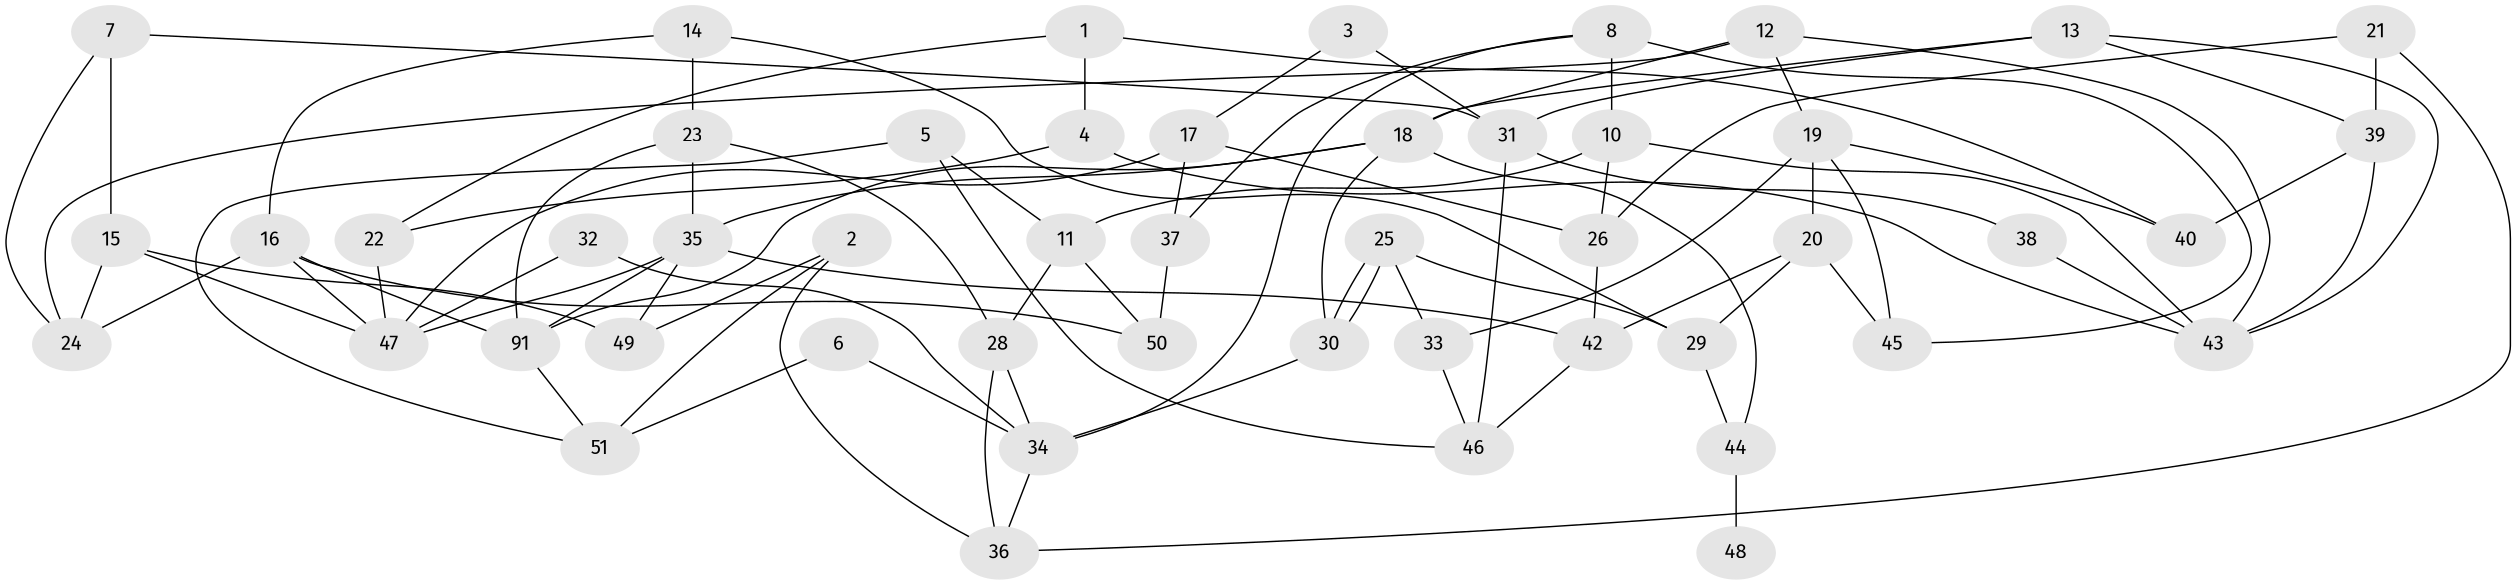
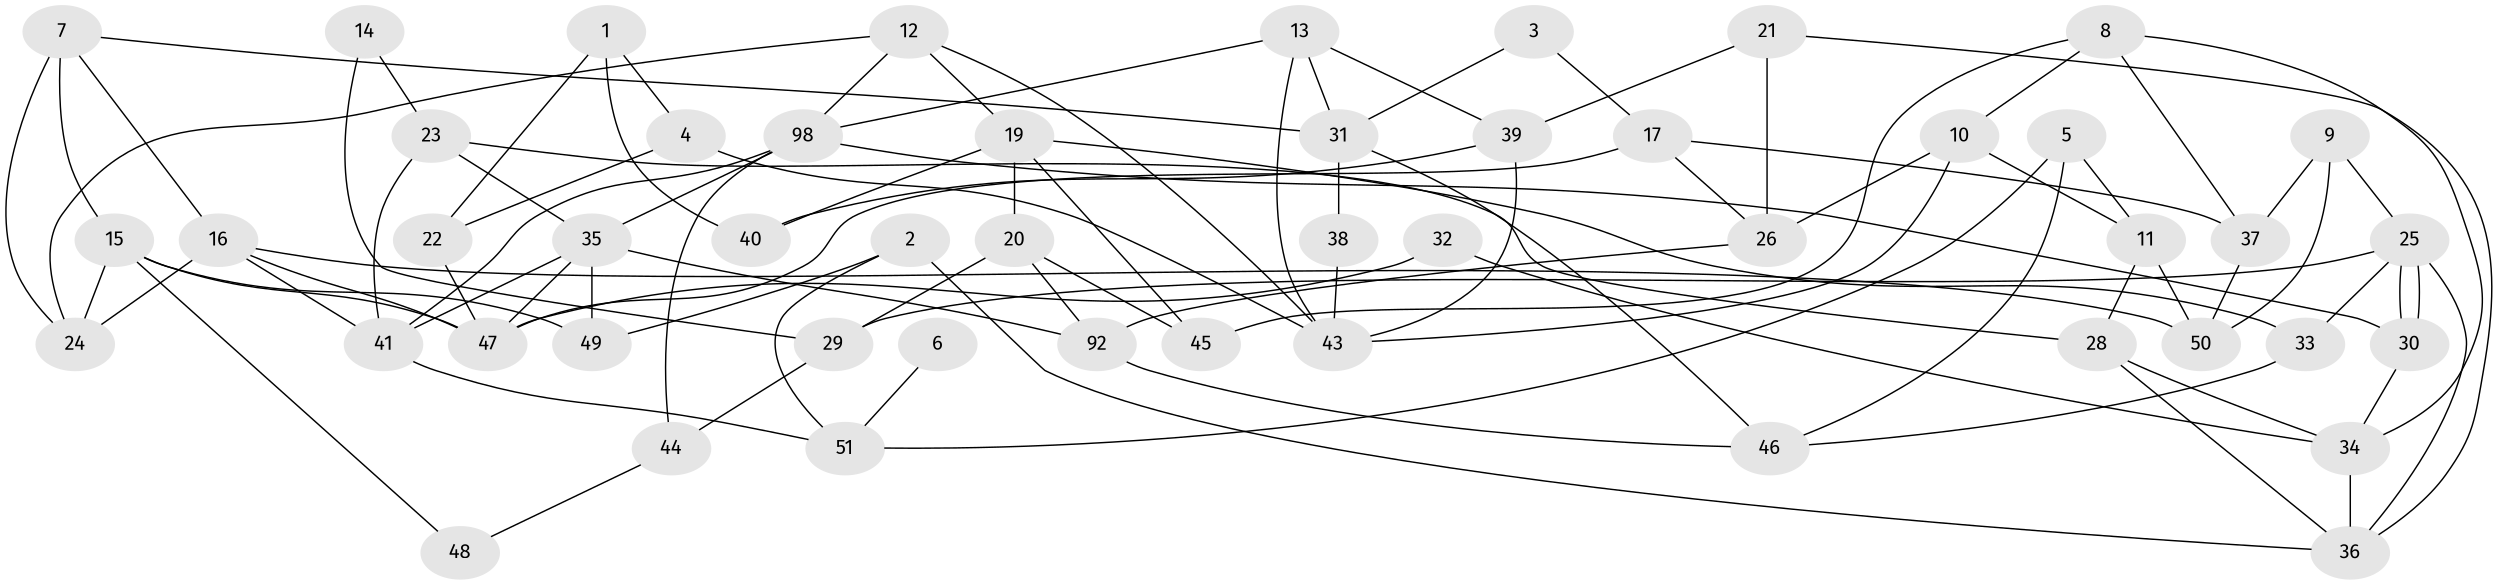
edge "14" -- "16": now "7" -- "16"
node "18": label "18" -> "98"
node "9": added
node "91": label "91" -> "41"
node "42": label "42" -> "92"
edge "6" -- "34": removed
edge "15" -- "48": added
edge "25" -- "36": added
